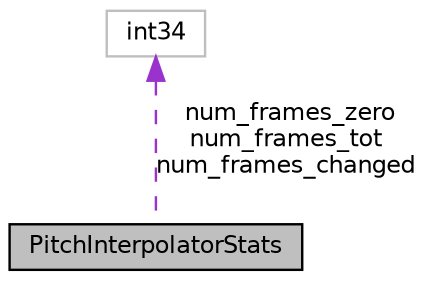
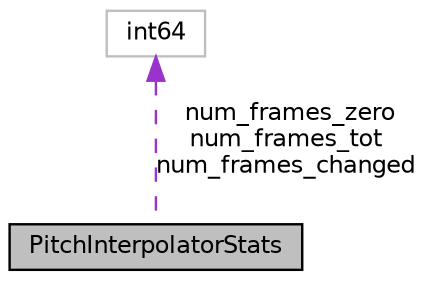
node "int34": label "int34" -> "int64"
